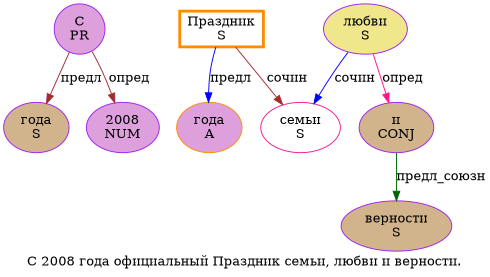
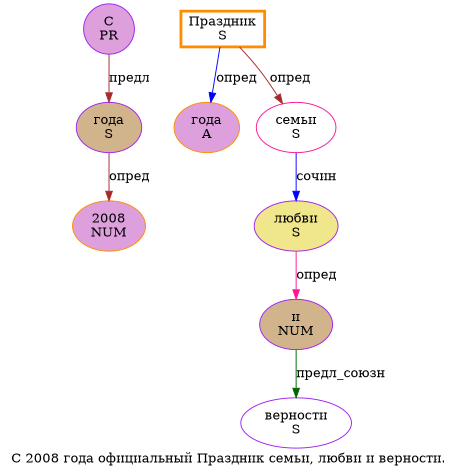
edge "С PR" -> "2008 NUM": now "года S" -> "2008 NUM"
edge "любви S" -> "семьи S": reversed
edge "Праздник S" -> "года A": label "предл" -> "опред"
edge "Праздник S" -> "семьи S": label "сочин" -> "опред"
node "2008 NUM": color purple -> darkorange
node "и CONJ": label "и CONJ" -> "и NUM"
node "верности S": fillcolor tan -> white
